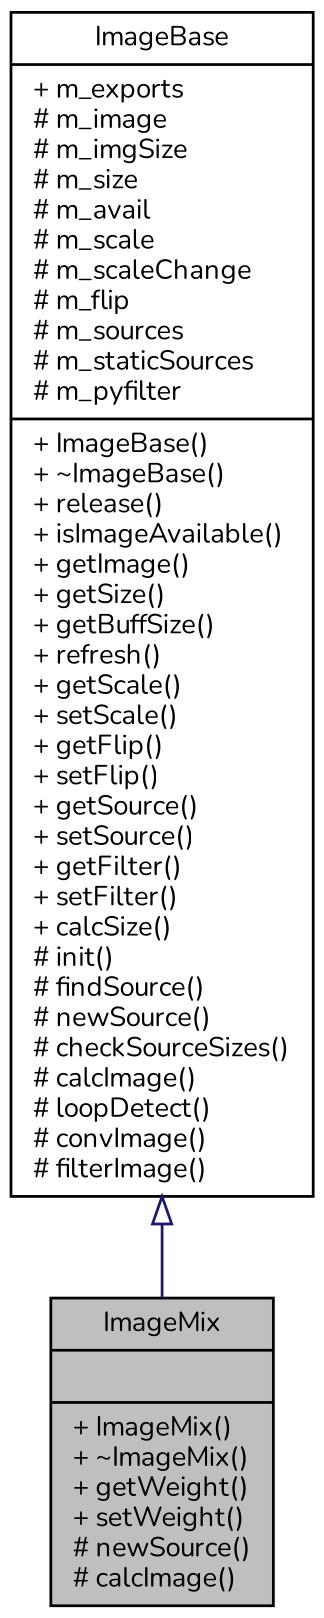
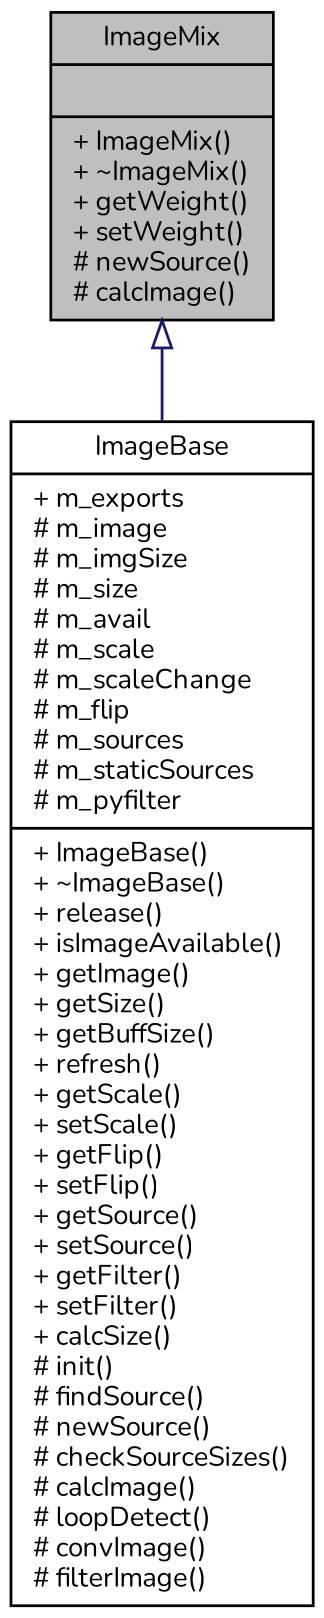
edge "ImageMix" -> "ImageBase": reversed
